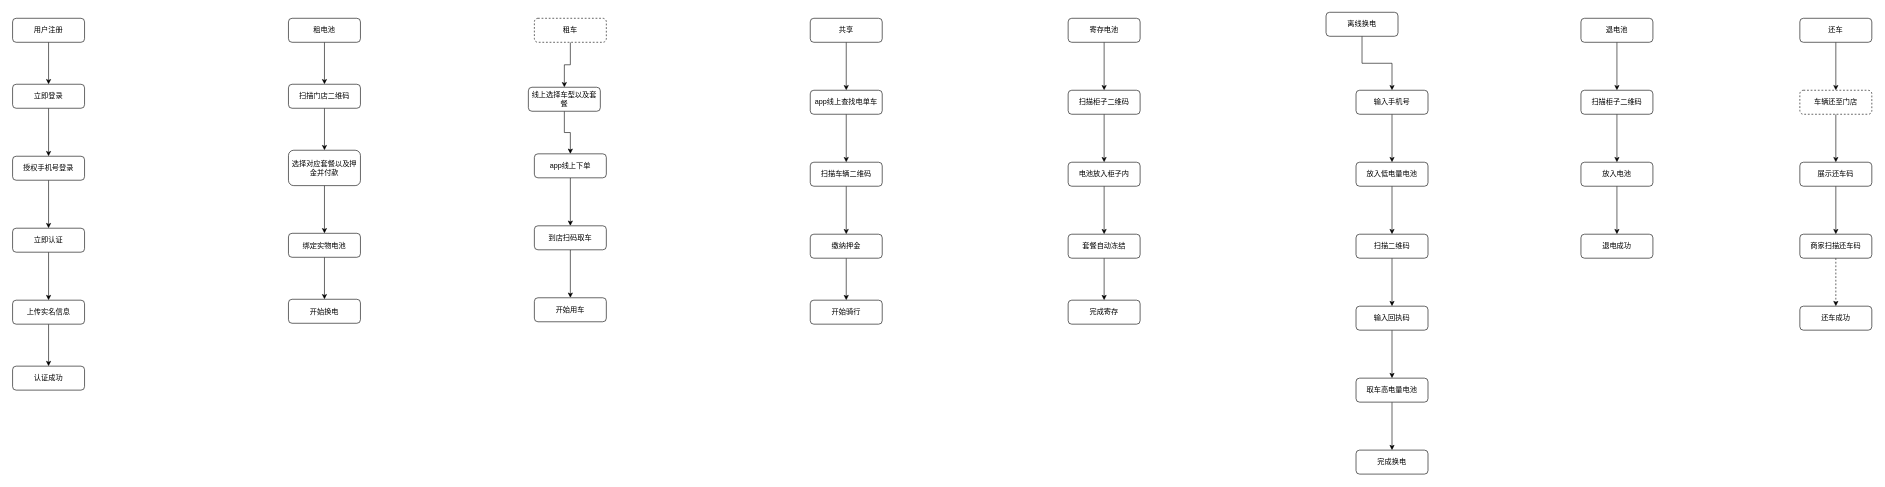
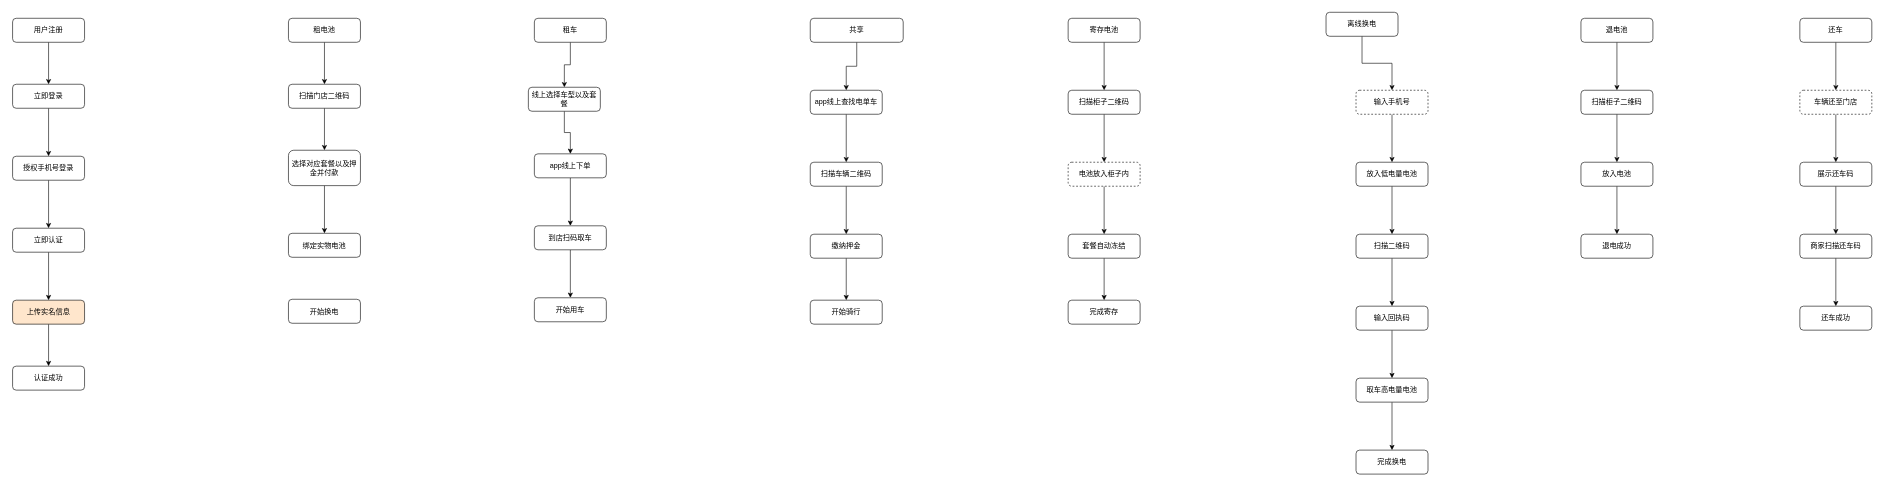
node "租车": style dashed -> solid
node "共享": size 72x24 -> 93x24
node "输入手机号": style solid -> dashed
node "电池放入柜子内": style solid -> dashed
edge "绑定实物电池" -> "开始换电": removed
edge "商家扫描还车码" -> "还车成功": style dashed -> solid
node "上传实名信息": fillcolor #ffffff -> #ffe6cc
